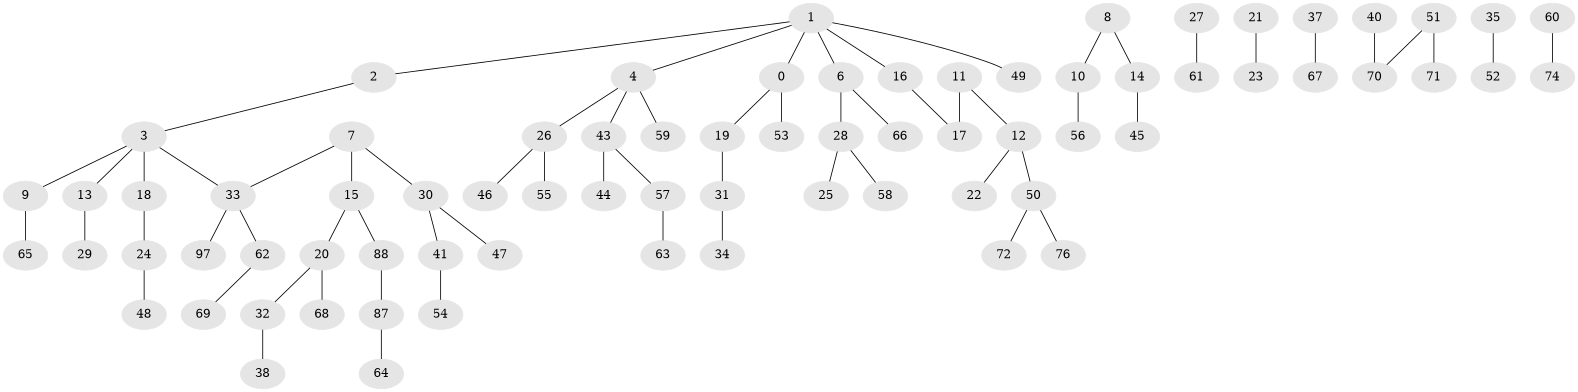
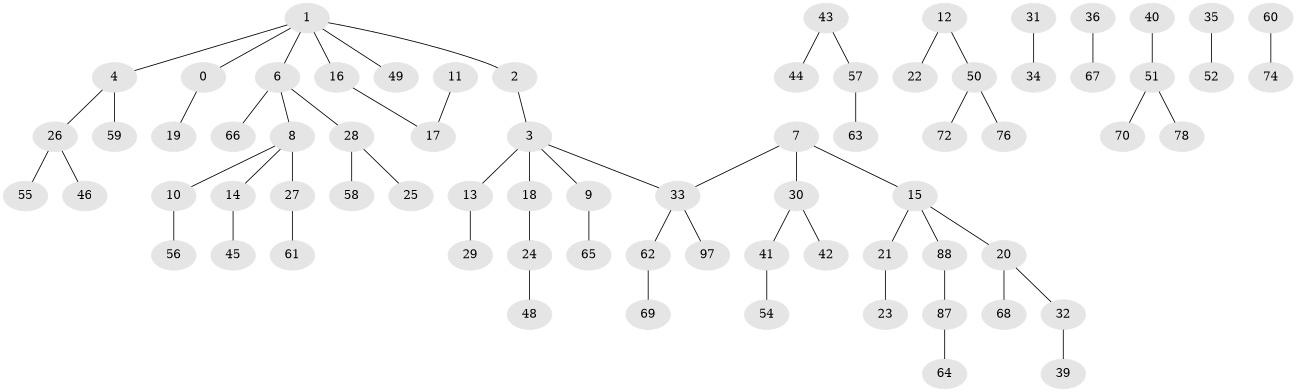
node "37": label "37" -> "36"
edge "40" -- "70": now "40" -- "51"
node "71": label "71" -> "78"
edge "6" -- "8": added
edge "4" -- "43": removed
edge "11" -- "12": removed
node "53": removed
edge "8" -- "27": added
edge "19" -- "31": removed
edge "15" -- "21": added
node "47": label "47" -> "42"
node "38": label "38" -> "39"
